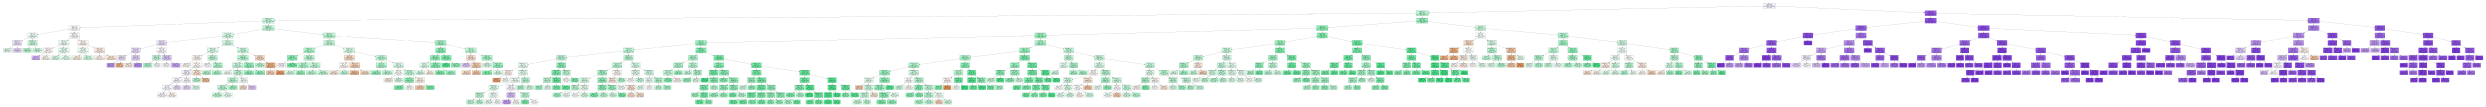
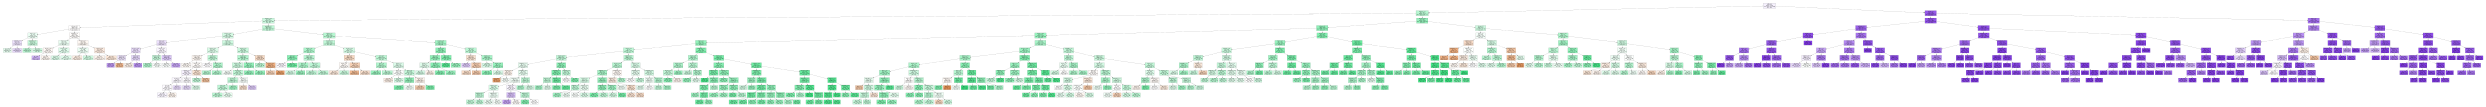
node "gini = 0.603 samples = 110 value = [14, 48, 48] class = DCP": added
node "gini = 0.573 samples = 70 value = [6, 34, 30] class = DCP": removed
